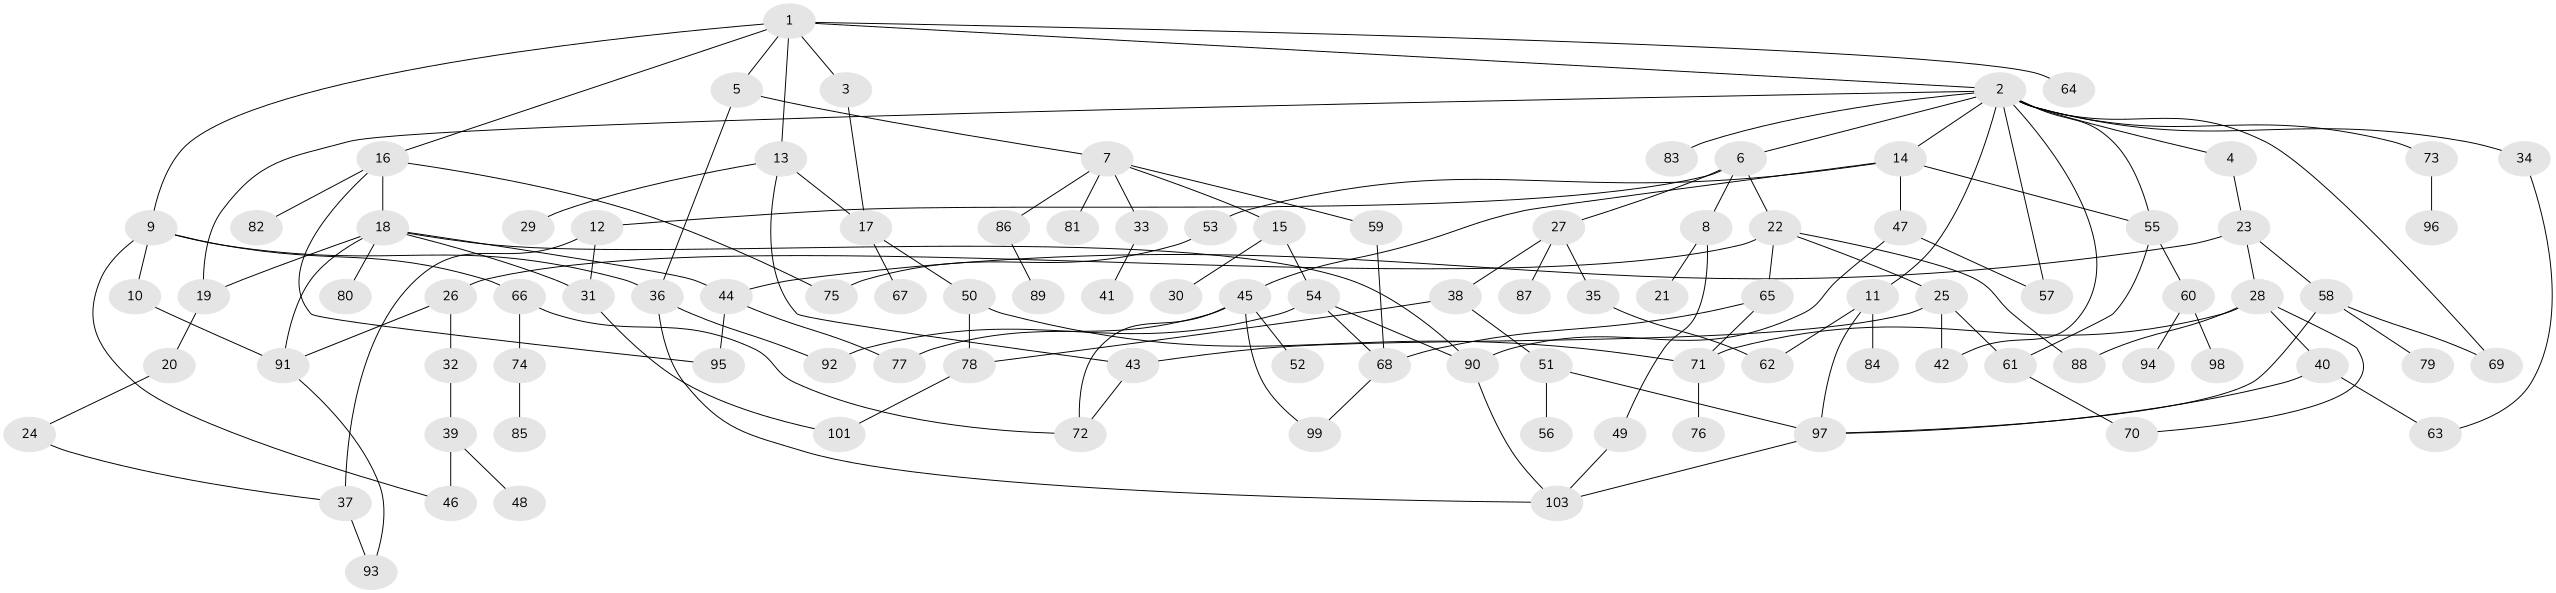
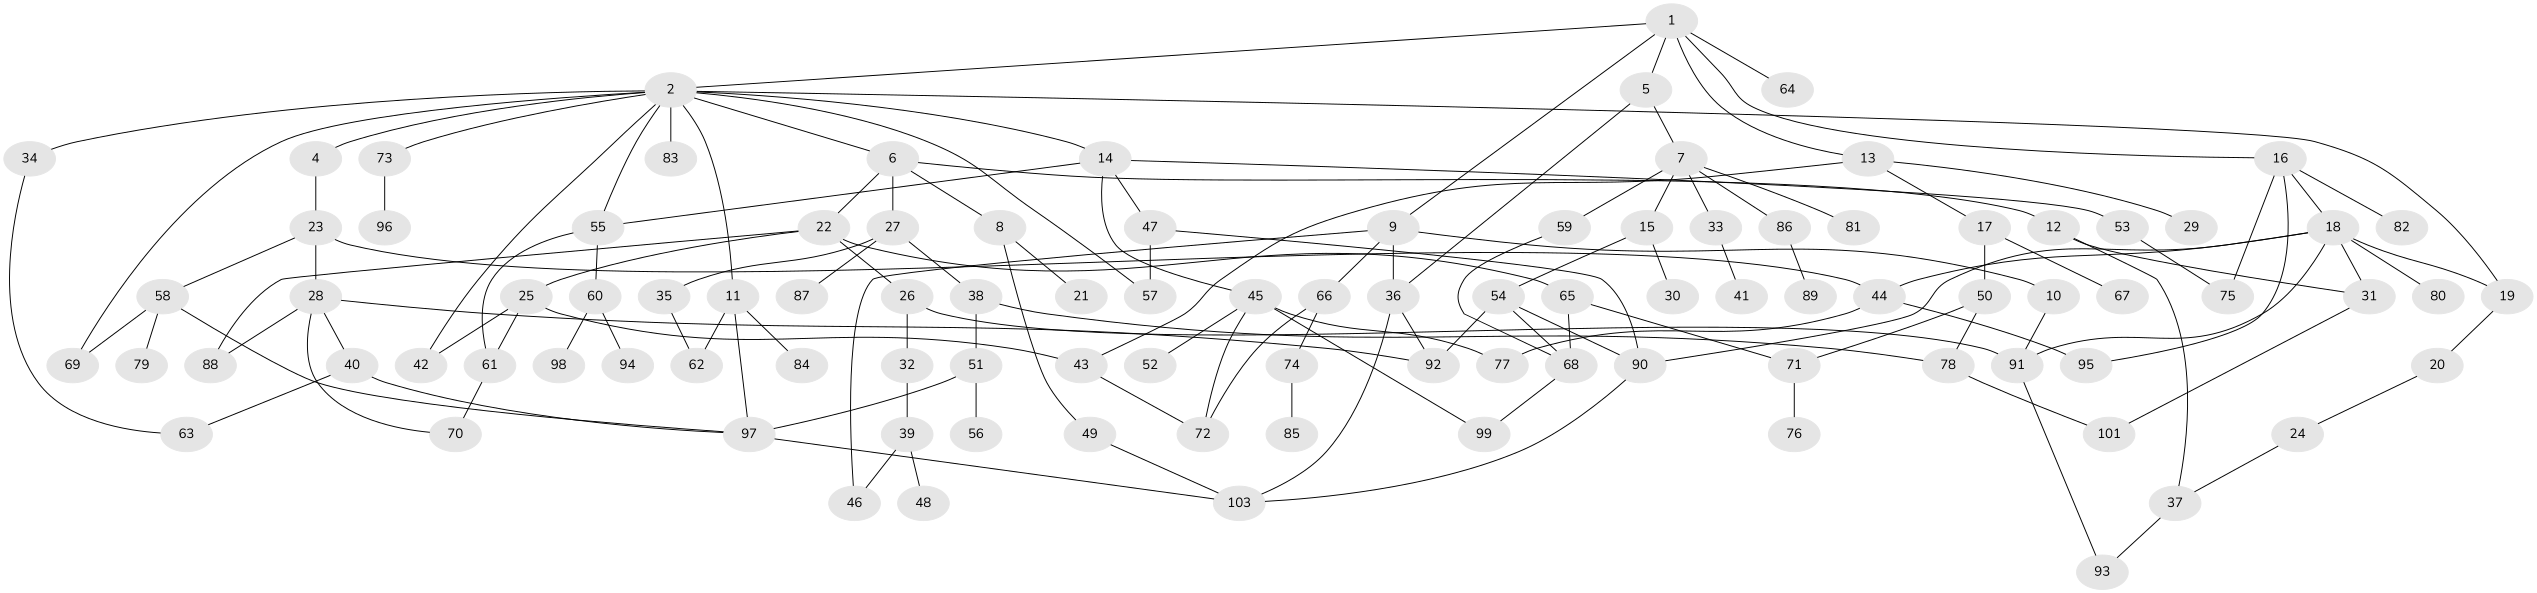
node "3": removed
edge "28" -- "71": now "28" -- "92"
